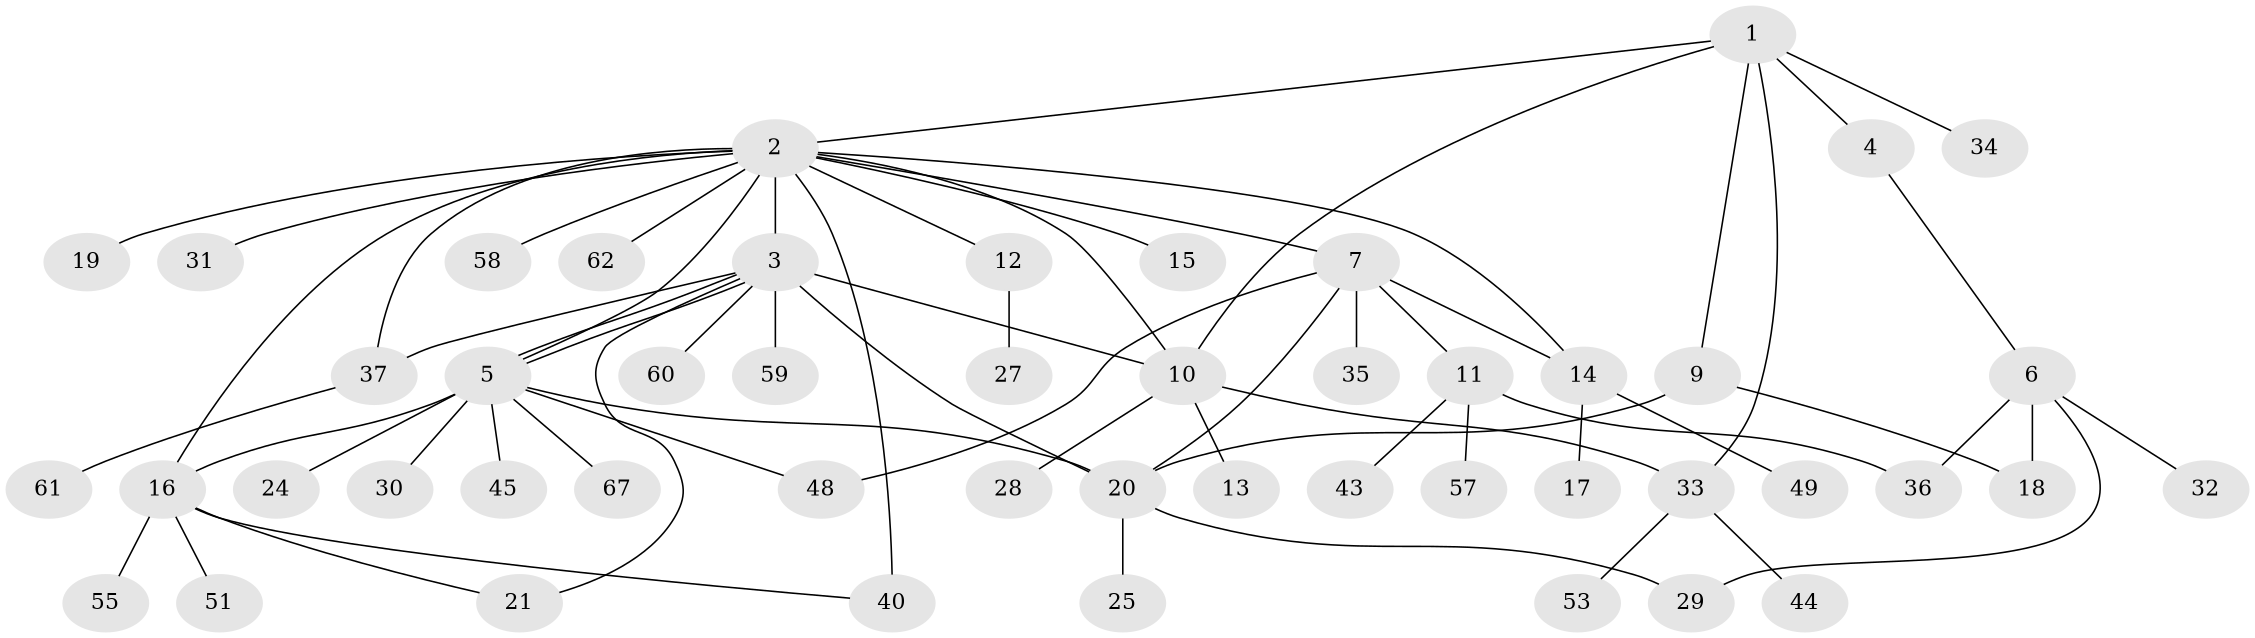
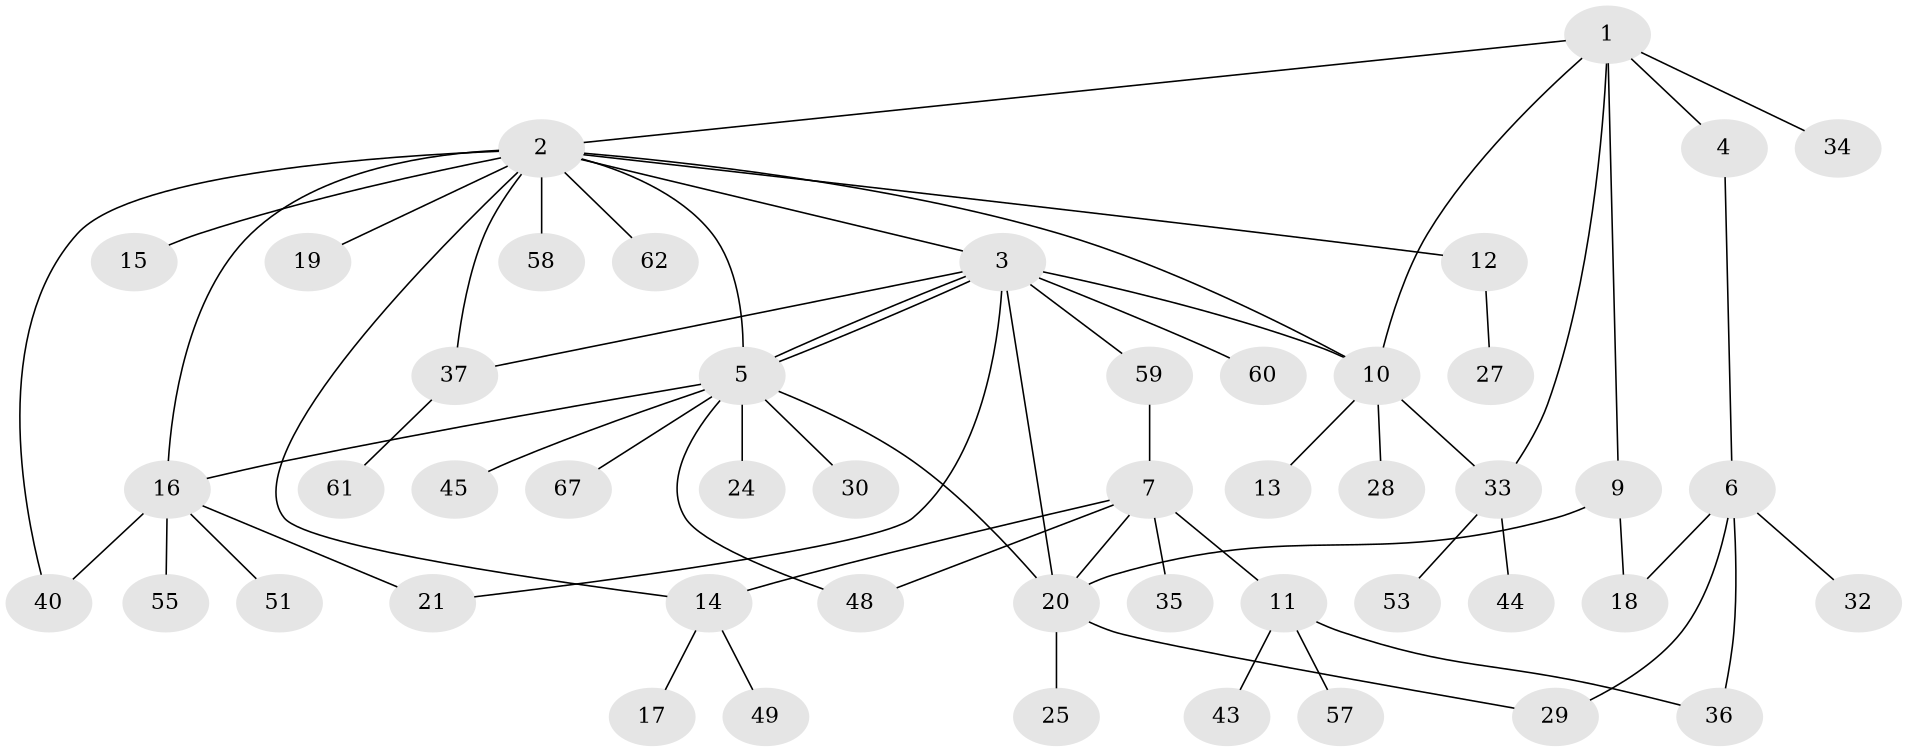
edge "2" -- "7": now "59" -- "7"
node "31": removed
